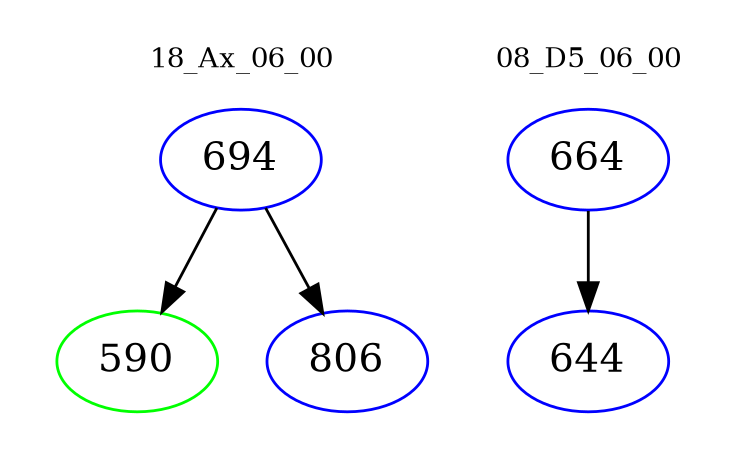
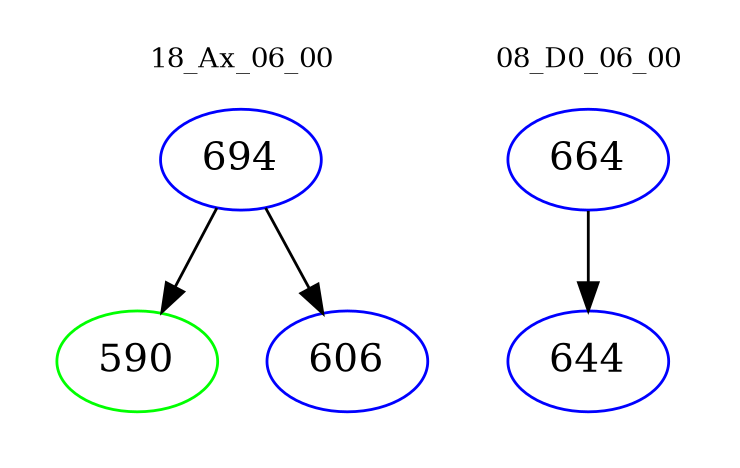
cluster "08_D5_06_00": label "08_D5_06_00" -> "08_D0_06_00"
node "806": label "806" -> "606"
